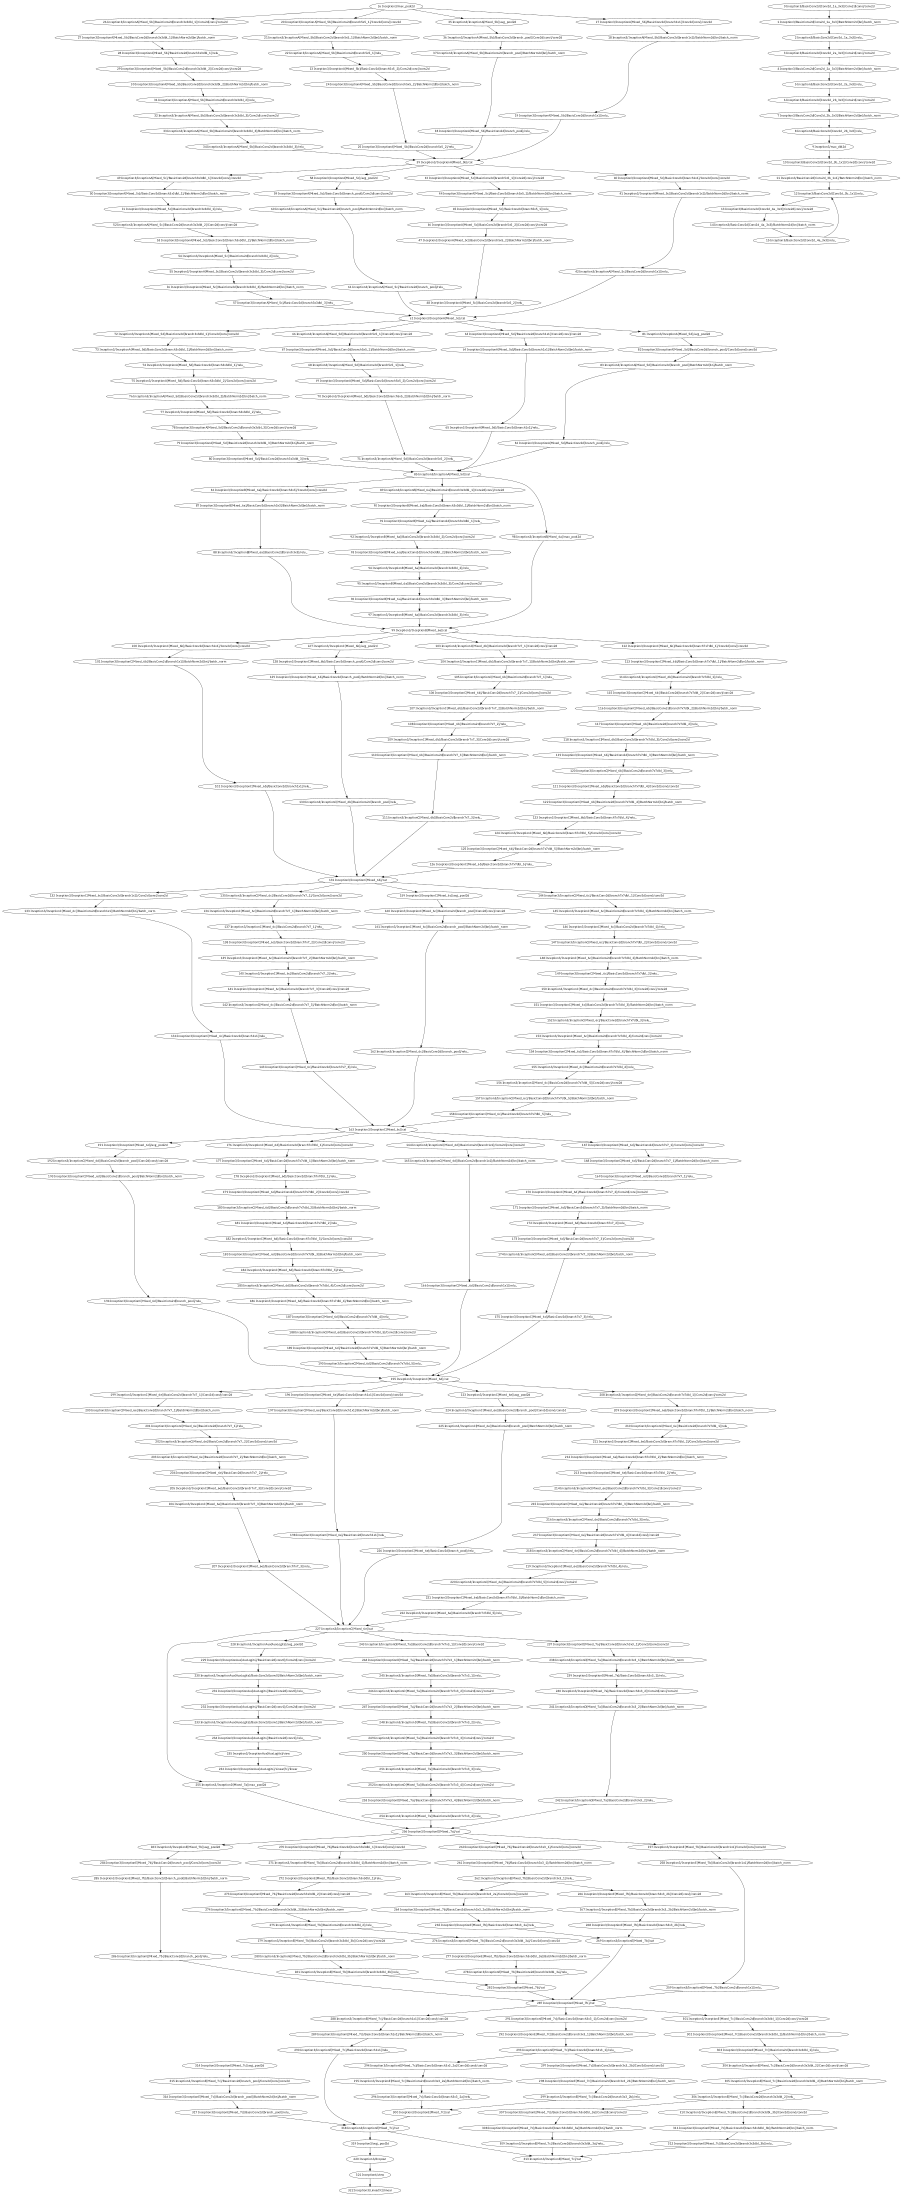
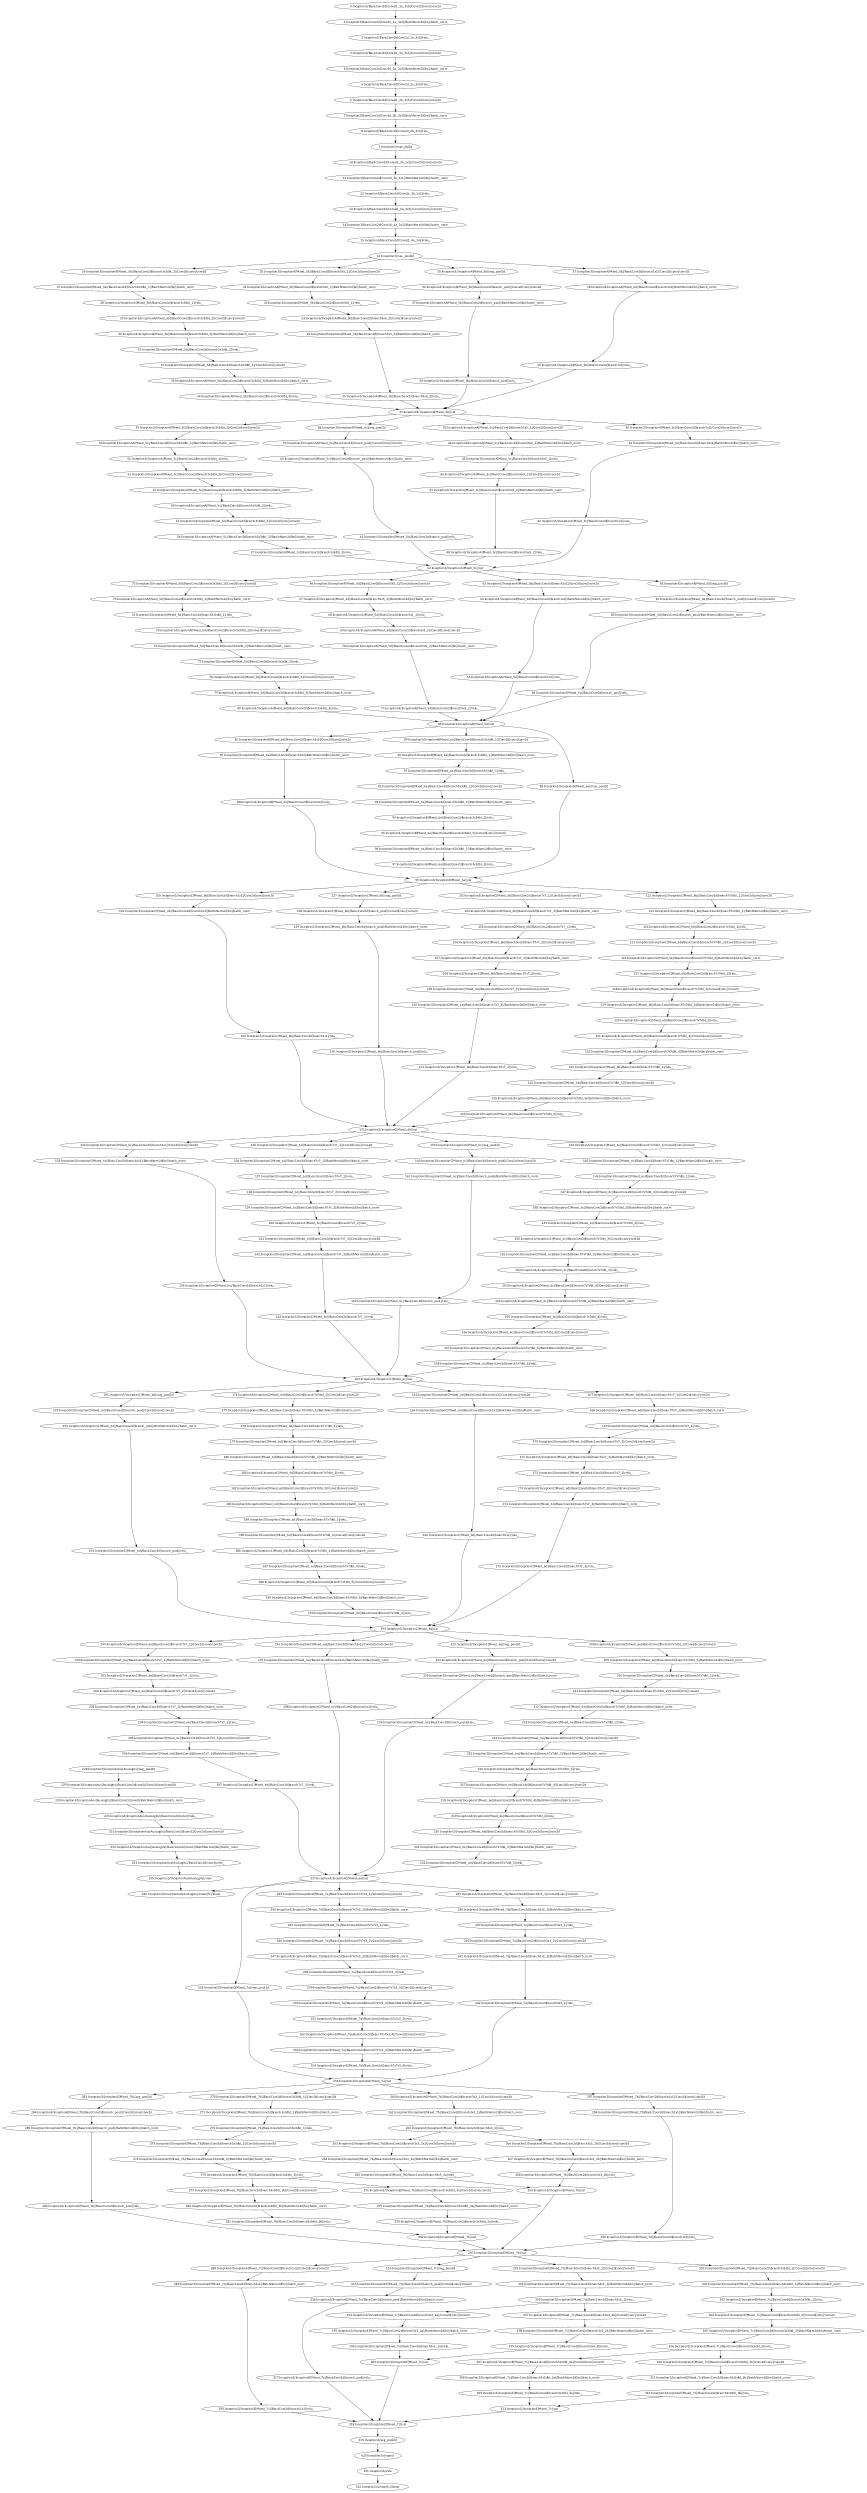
edge "15 Inception3/BasicConv2d[Conv2d_4a_3x3]/relu_" -> "12 Inception3/BasicConv2d[Conv2d_3b_1x1]/relu_": now "15 Inception3/BasicConv2d[Conv2d_4a_3x3]/relu_" -> "16 Inception3/max_pool2d"
edge "227 Inception3/InceptionC[Mixed_6e]/cat" -> "228 Inception3/InceptionAux[AuxLogits]/avg_pool2d": now "227 Inception3/InceptionC[Mixed_6e]/cat" -> "236 Inception3/InceptionAux[AuxLogits]/Linear[fc]/linear"
edge "318 Inception3/InceptionE[Mixed_7c]/cat" -> "313 Inception3/InceptionE[Mixed_7c]/cat": reversed
edge "287 Inception3/InceptionE[Mixed_7b]/cat" -> "314 Inception3/InceptionE[Mixed_7c]/avg_pool2d": added
